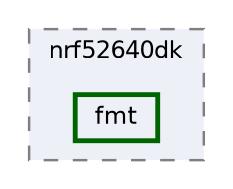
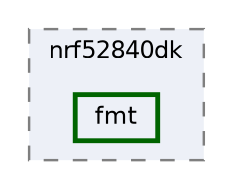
cluster "nrf52640dk": label "nrf52640dk" -> "nrf52840dk"
